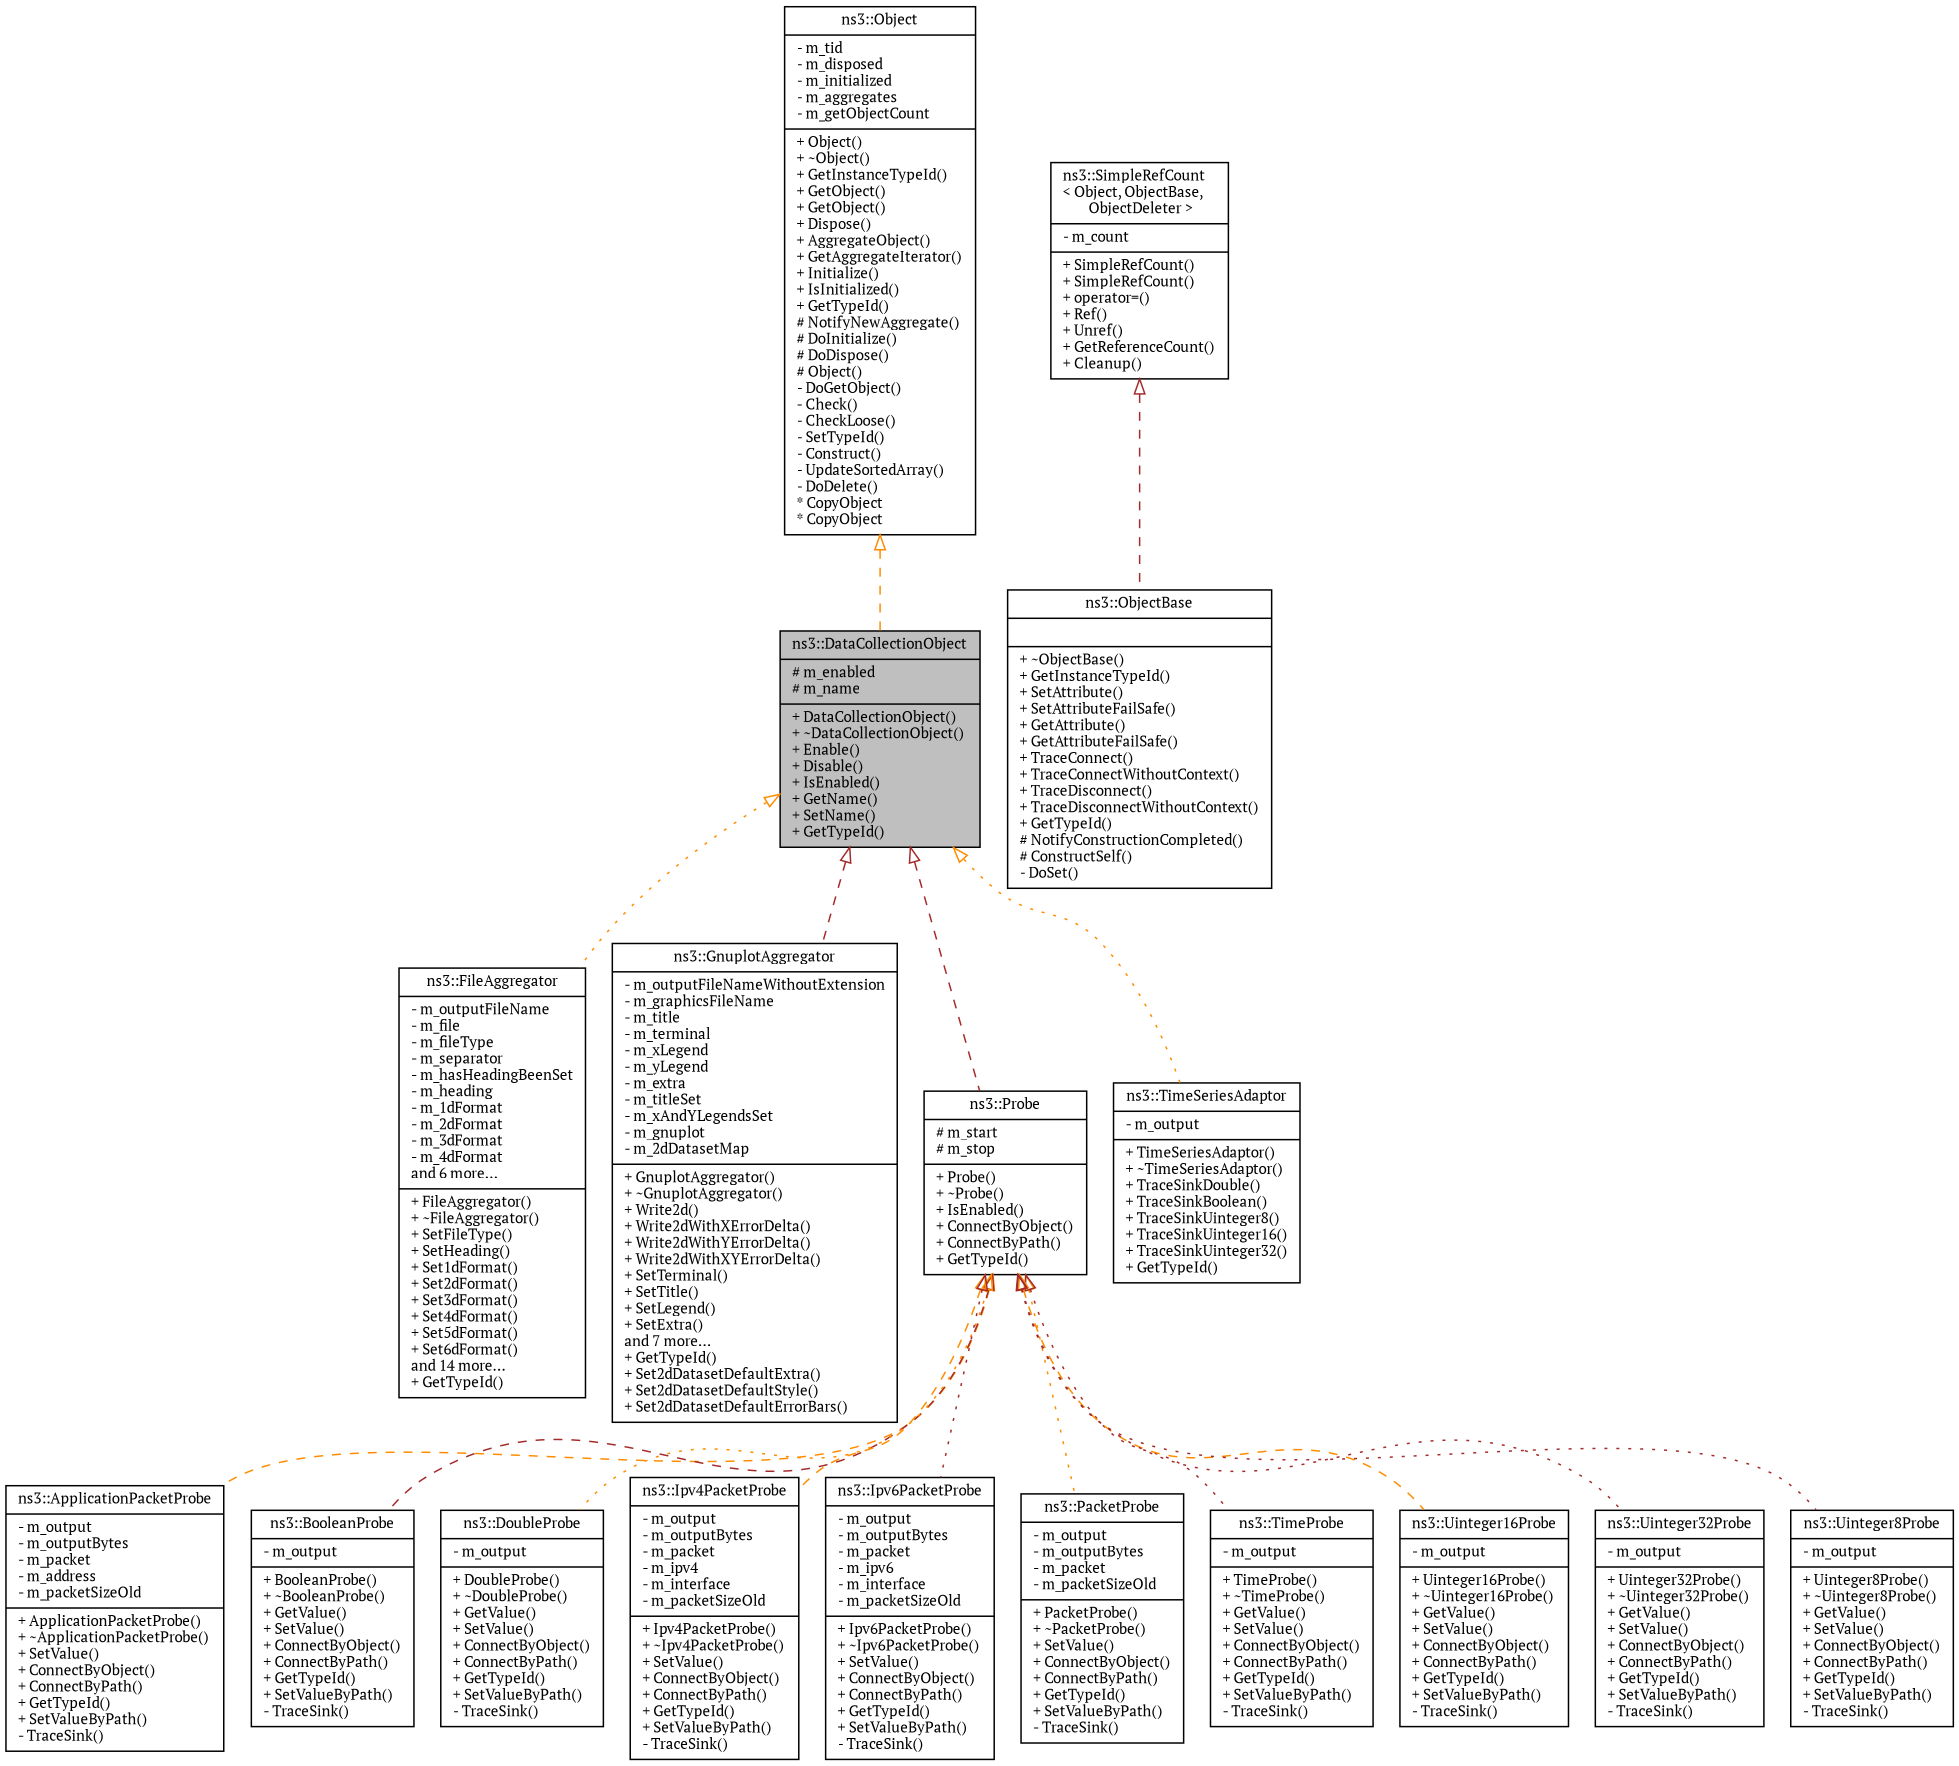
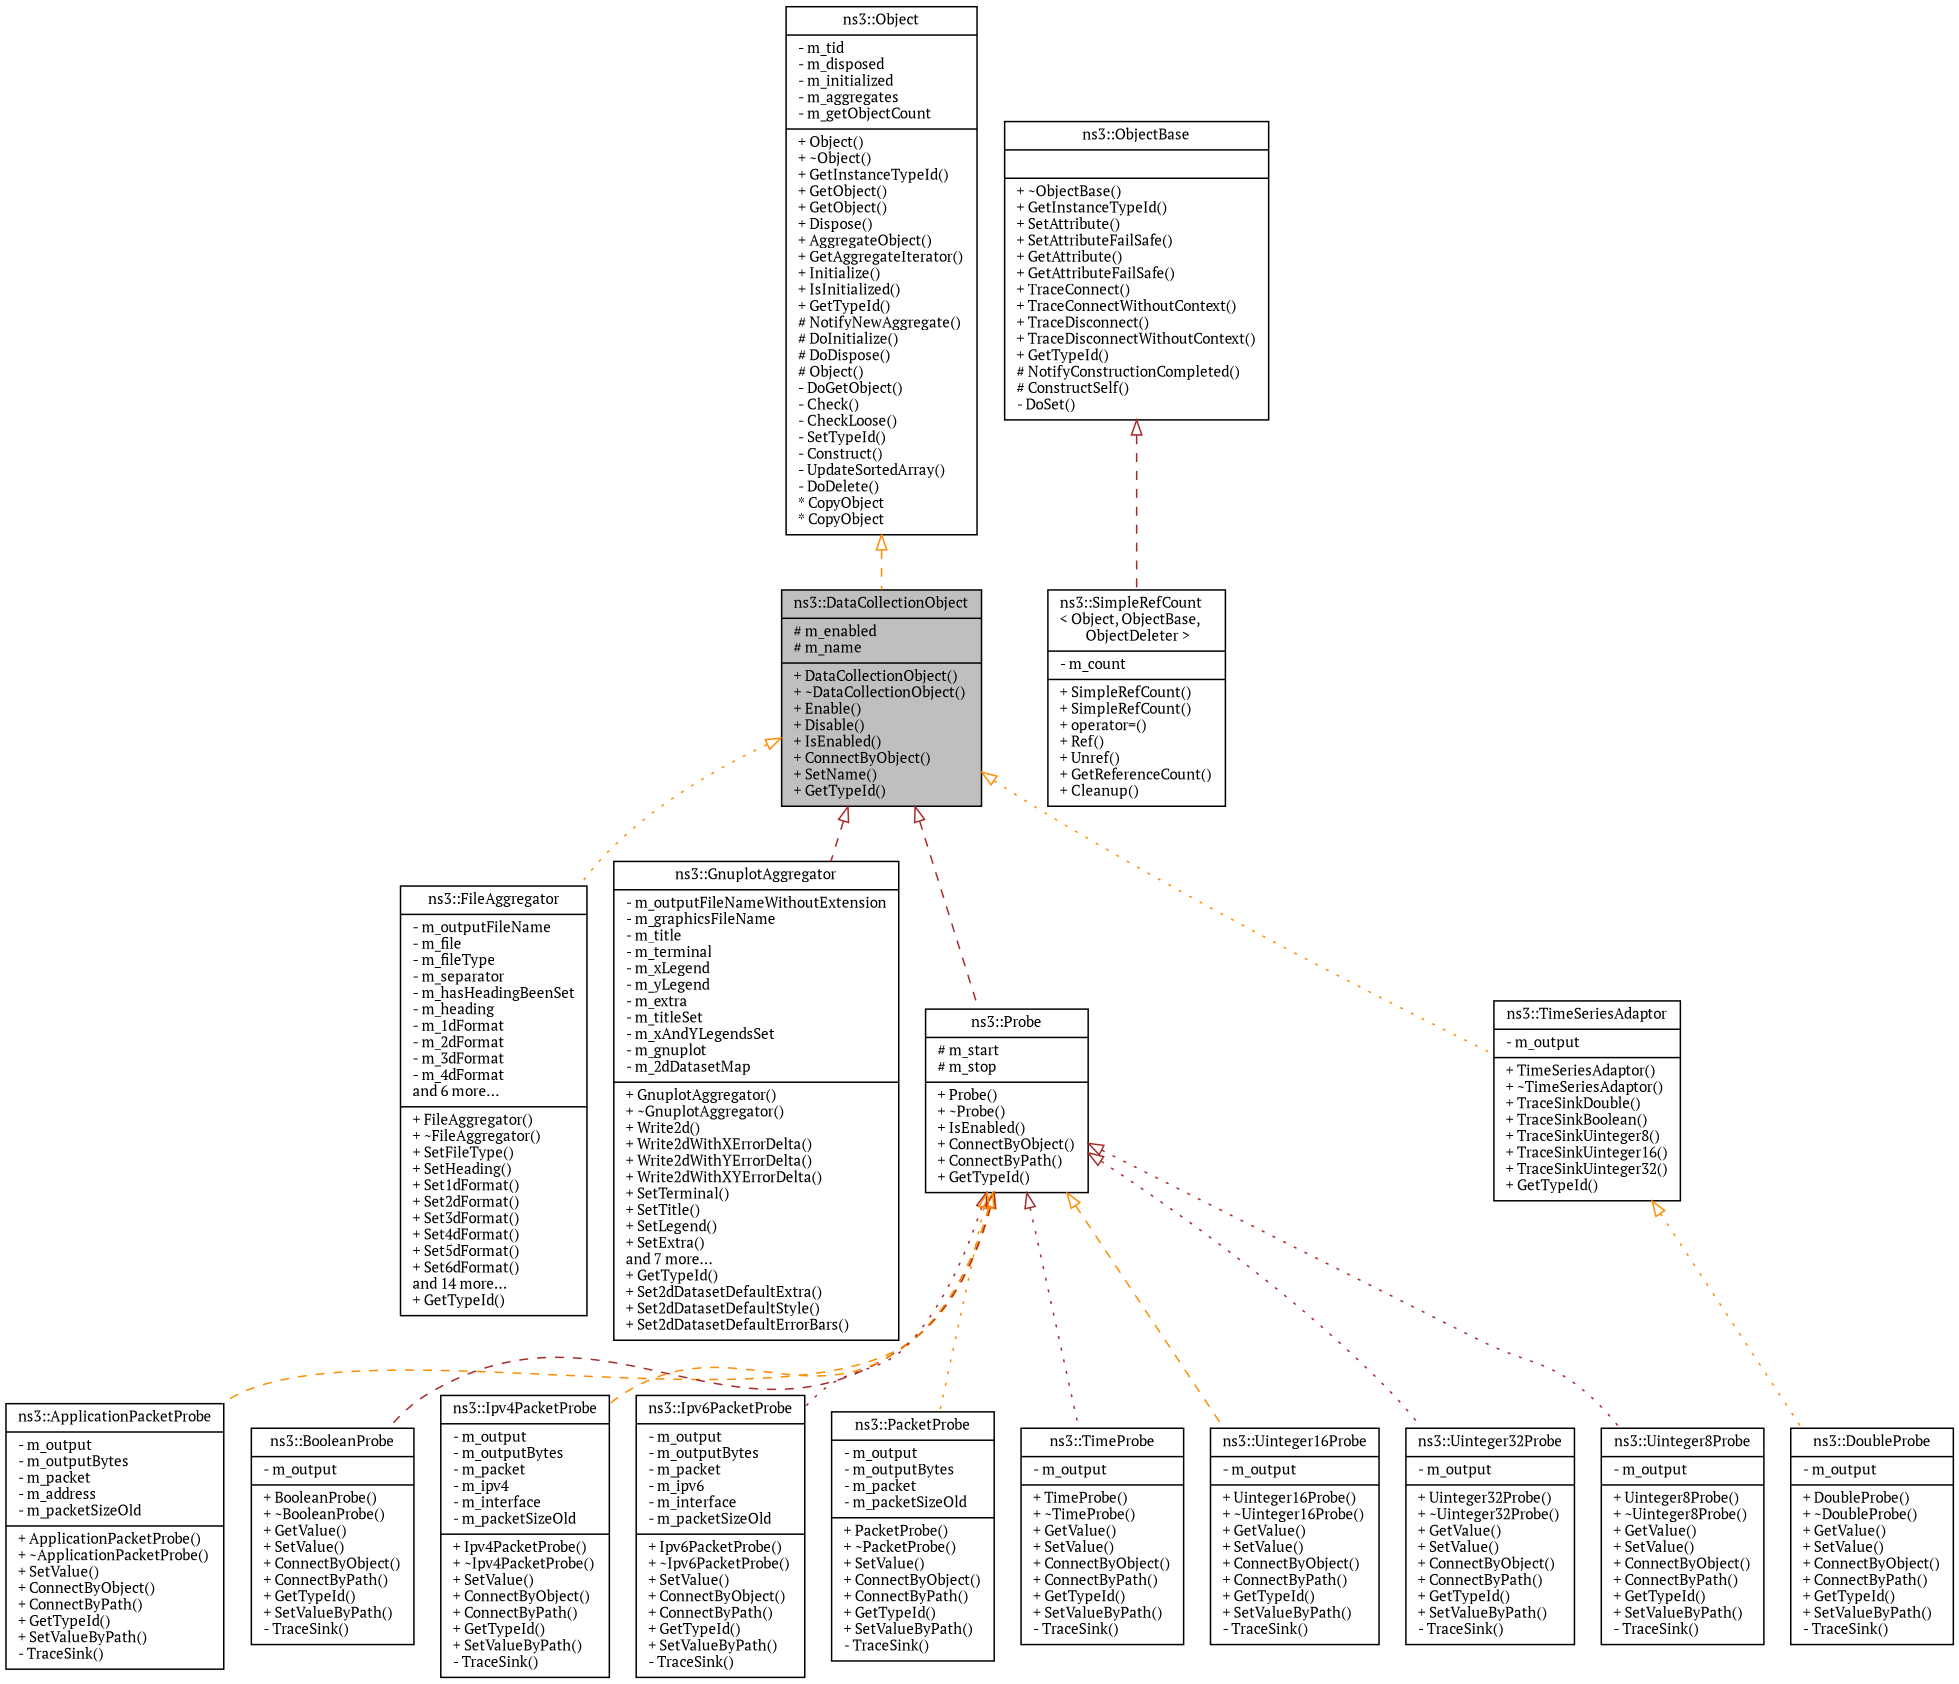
edge "ns3::ObjectBase" -> "ns3::SimpleRefCount": reversed
node "ns3::DataCollectionObject": text "+ GetName()" -> "+ ConnectByObject()"
edge "ns3::DoubleProbe" -> "ns3::Probe": now "ns3::DoubleProbe" -> "ns3::TimeSeriesAdaptor"
